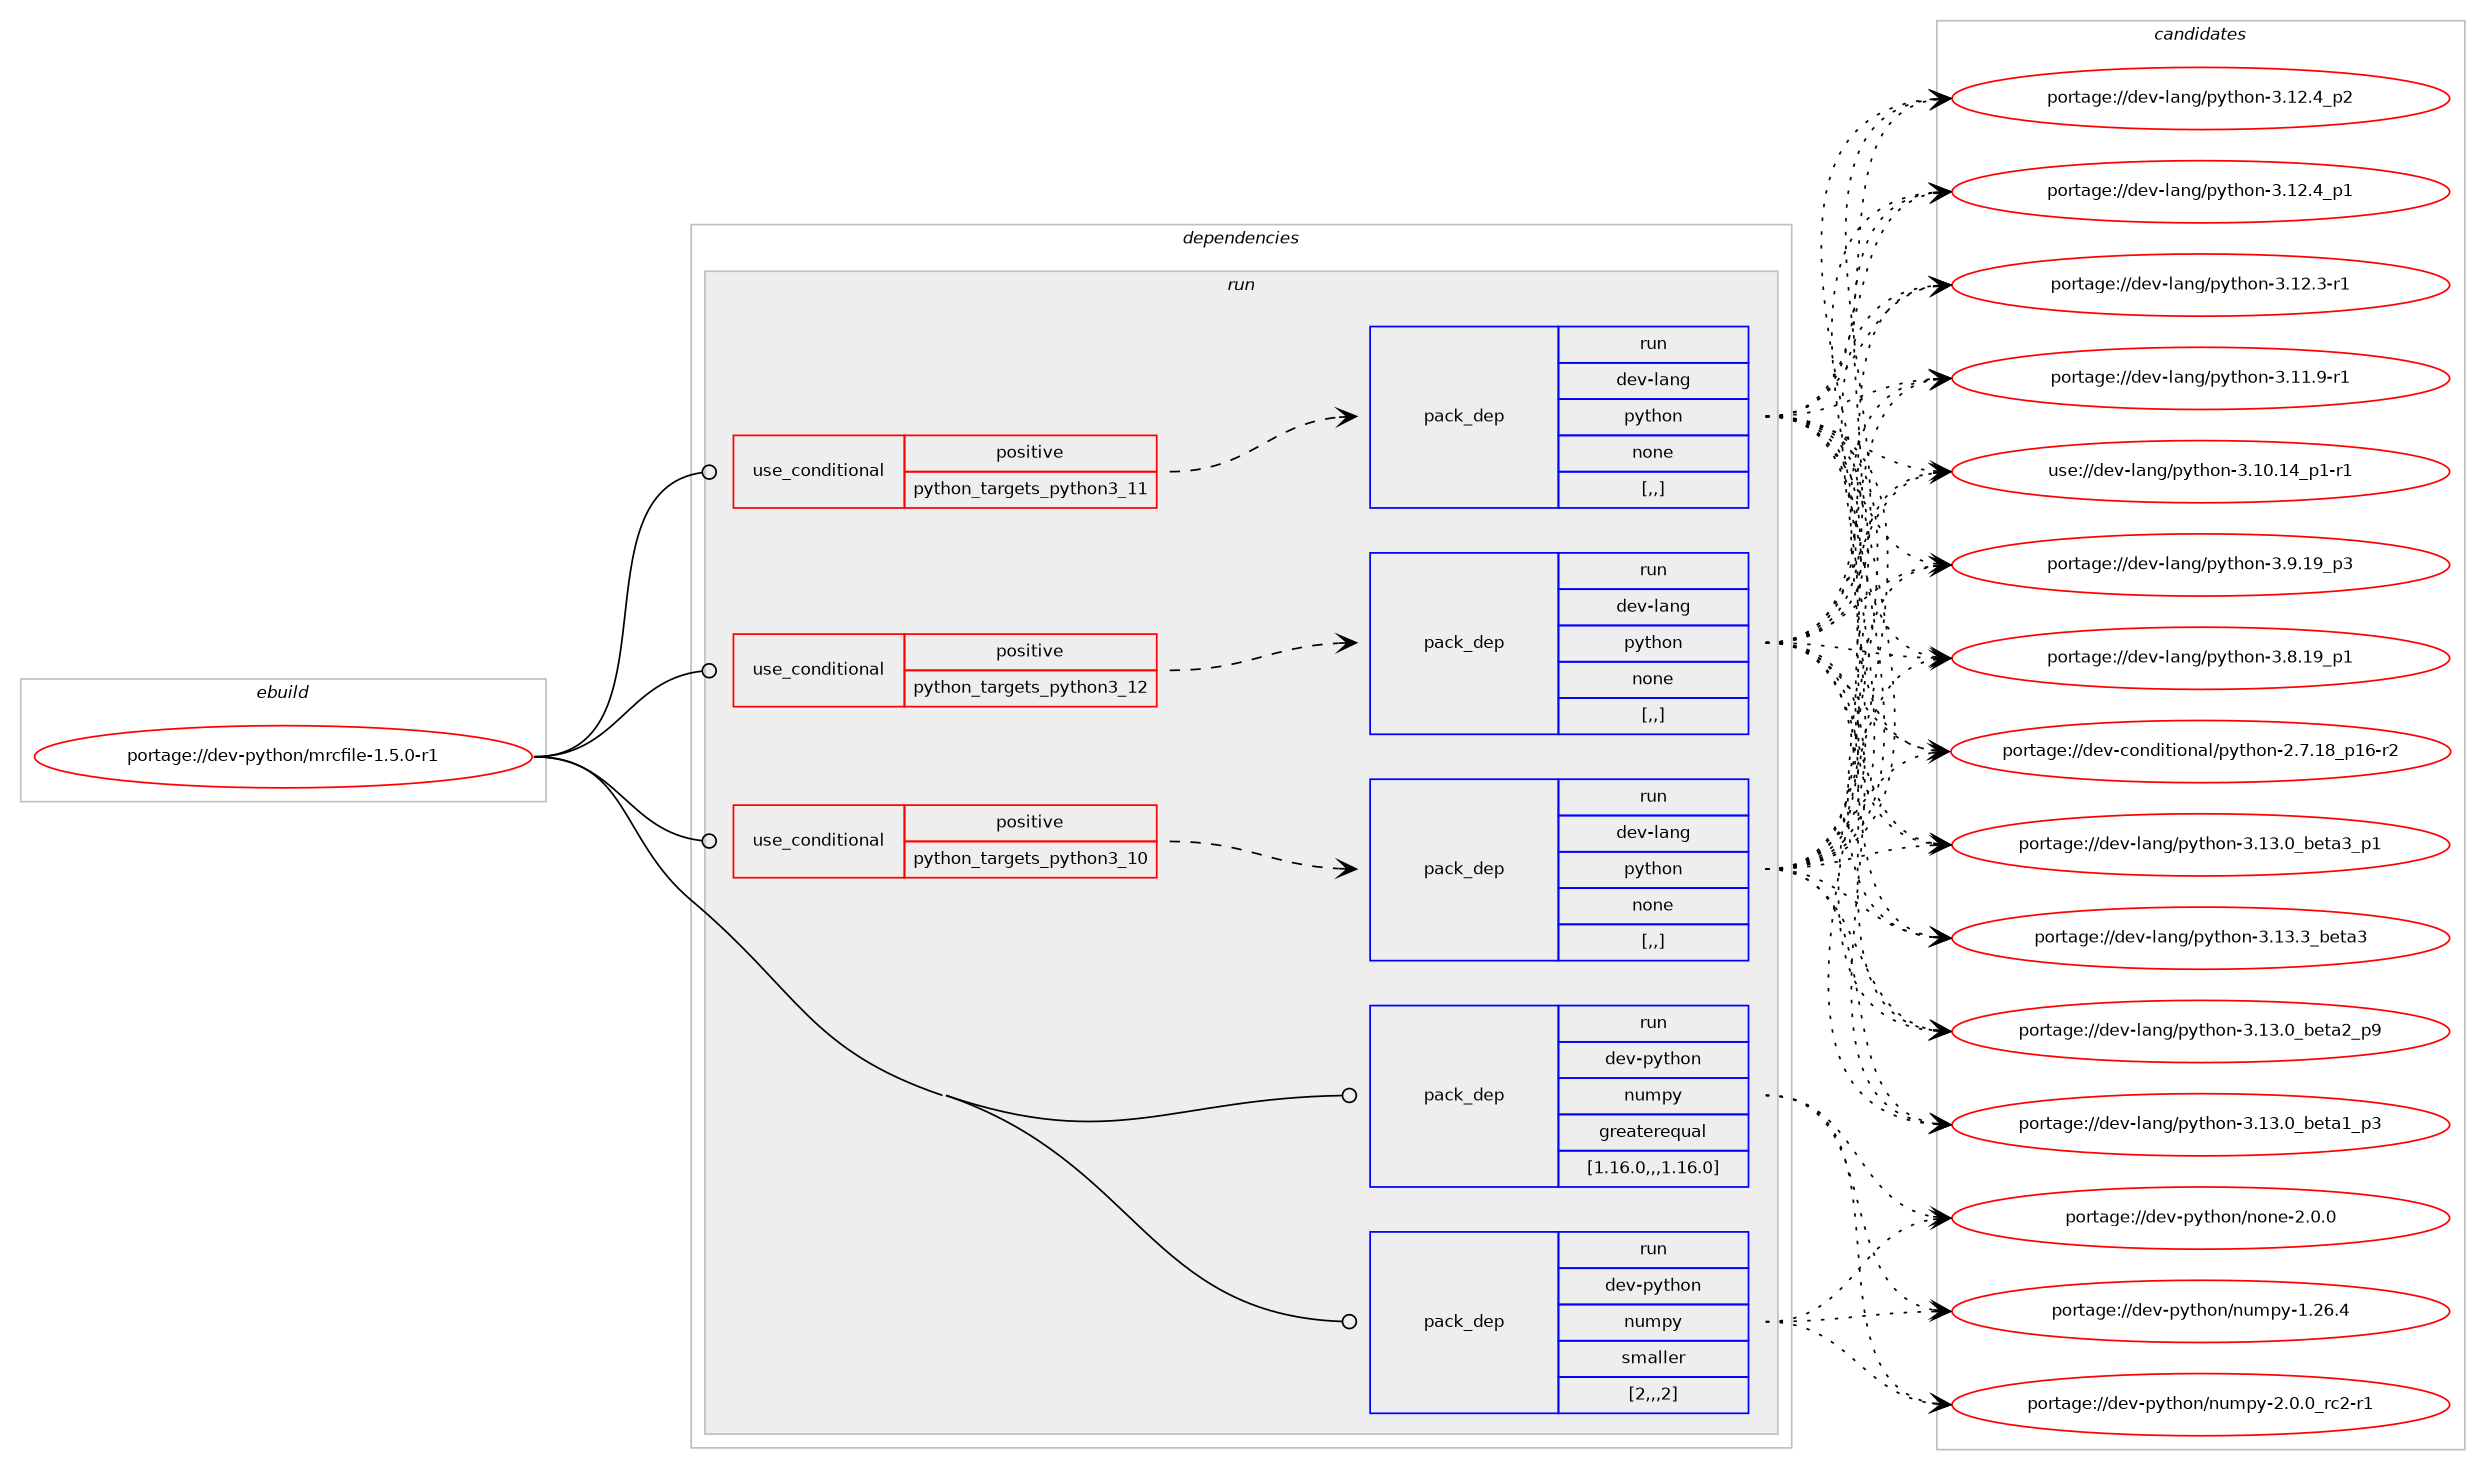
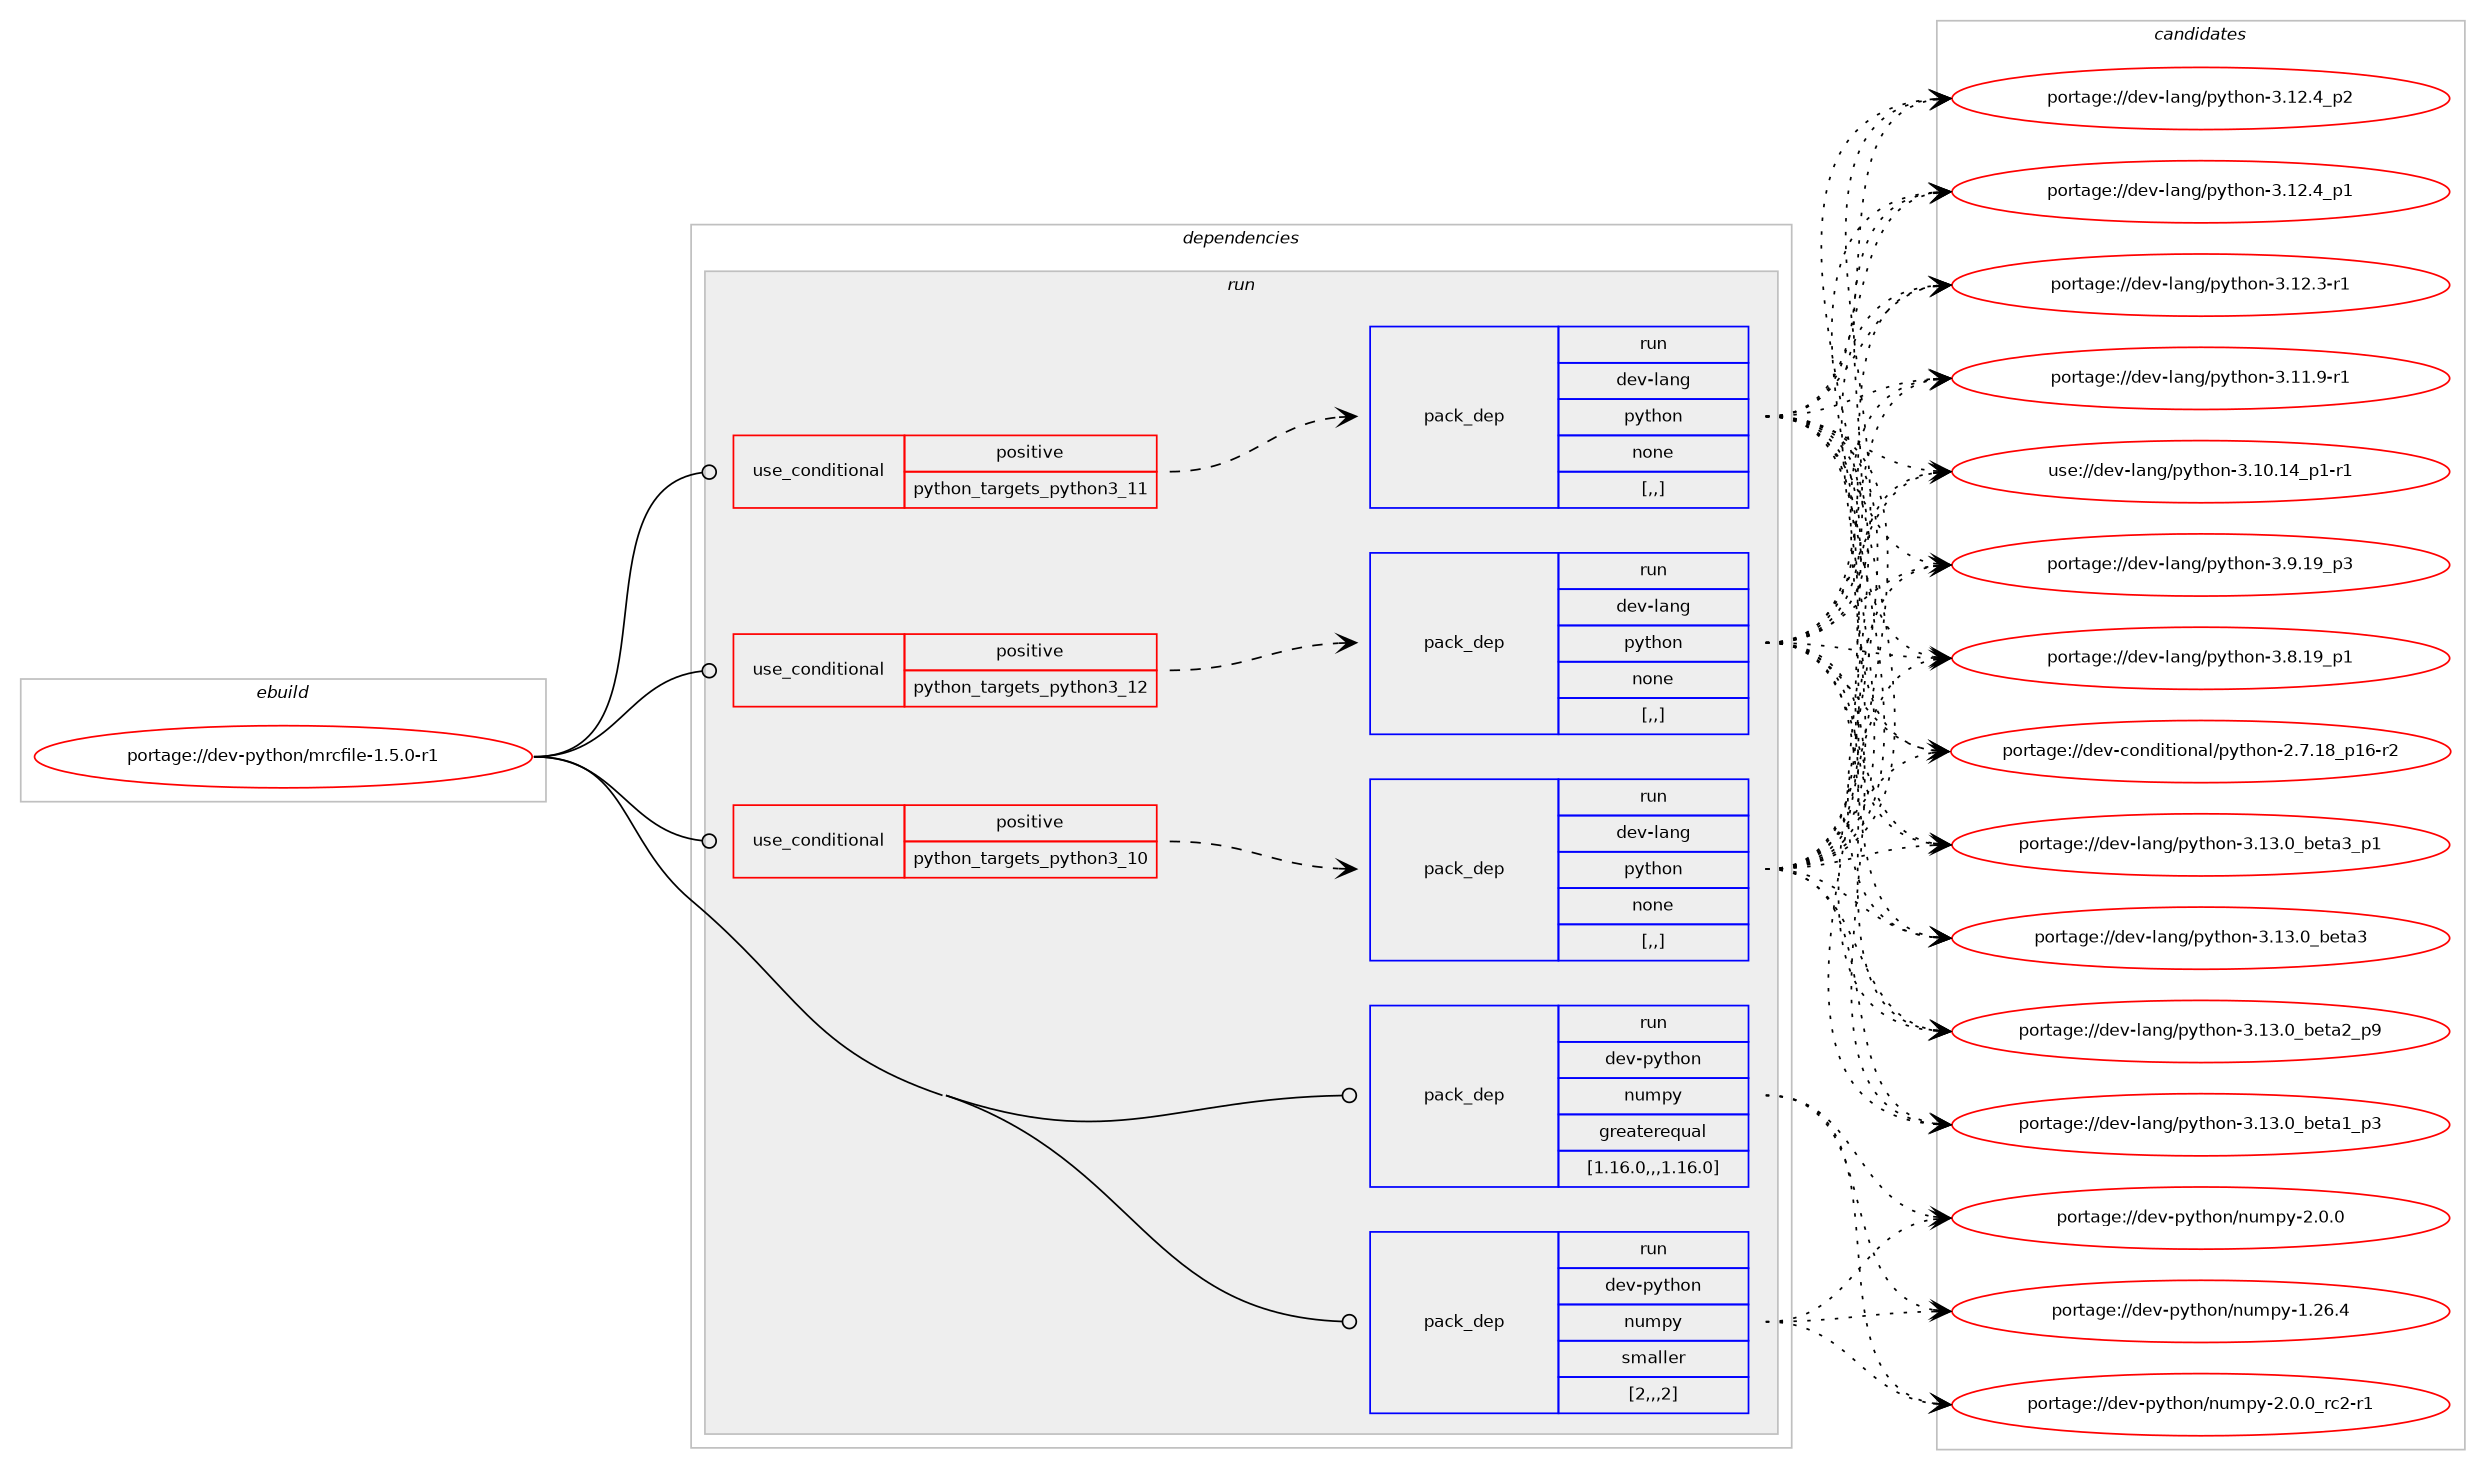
node "portage://dev-lang/python-3.13.3_beta3": label "portage://dev-lang/python-3.13.3_beta3" -> "portage://dev-lang/python-3.13.0_beta3"
node "portage://dev-python/none-2.0.0": label "portage://dev-python/none-2.0.0" -> "portage://dev-python/numpy-2.0.0"
